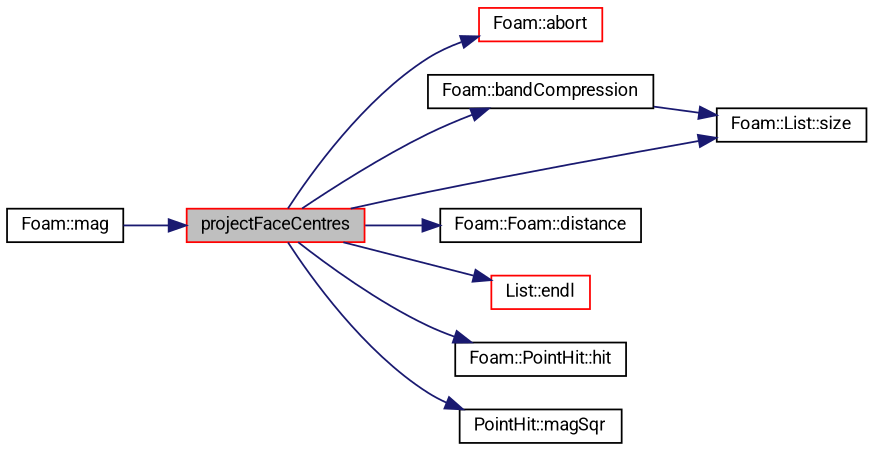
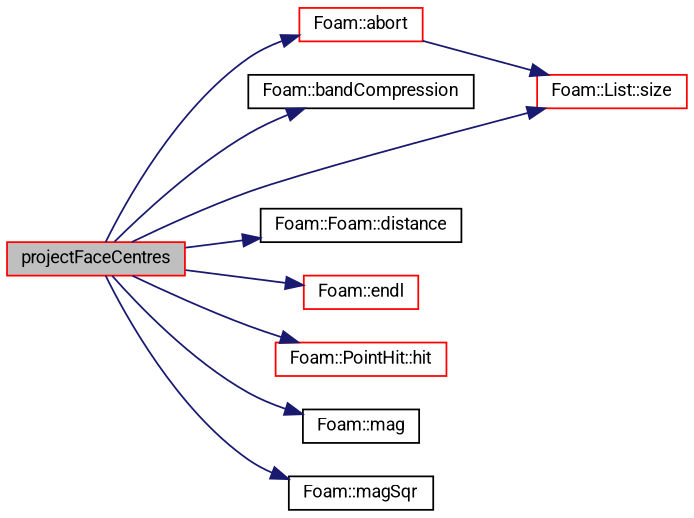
edge "Foam::bandCompression" -> "Foam::List::size": now "Foam::abort" -> "Foam::List::size"
node "Foam::List::size": color black -> red
edge "Foam::mag" -> "projectFaceCentres": reversed
node "List::endl": label "List::endl" -> "Foam::endl"
node "Foam::PointHit::hit": color black -> red
node "PointHit::magSqr": label "PointHit::magSqr" -> "Foam::magSqr"
